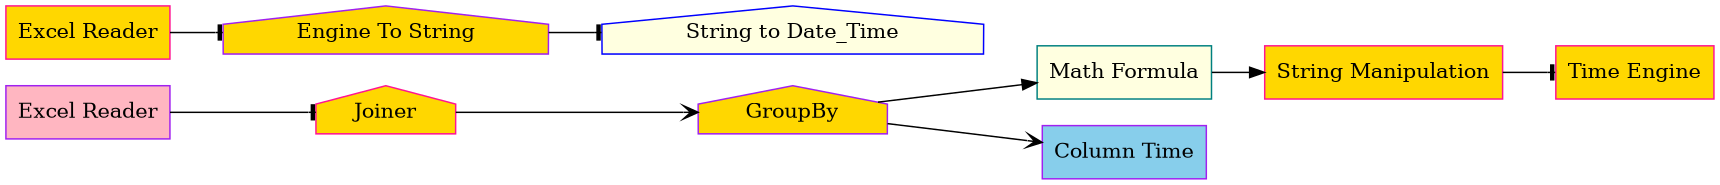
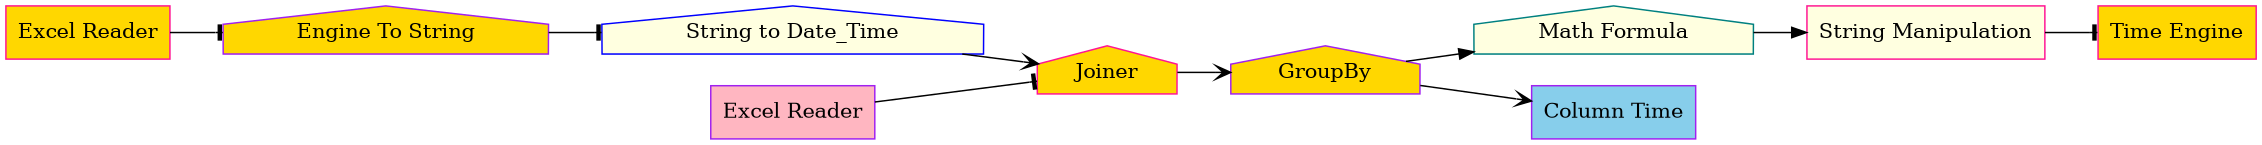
edge "String to Date_Time" -> "Joiner": added
node "Math Formula": shape box -> house
node "String Manipulation": fillcolor gold -> lightyellow
